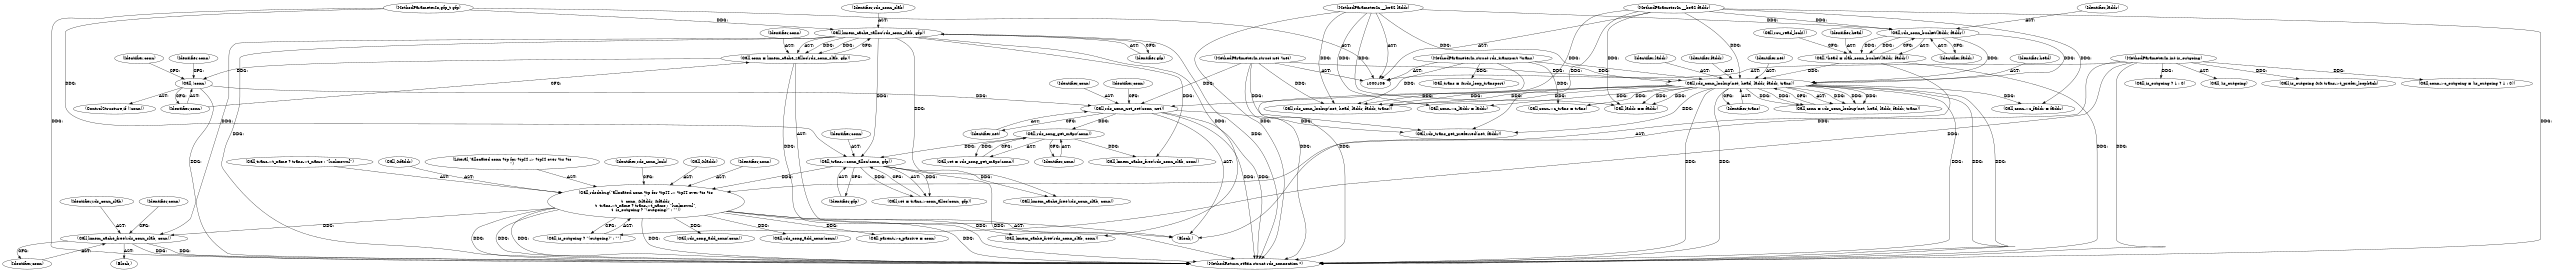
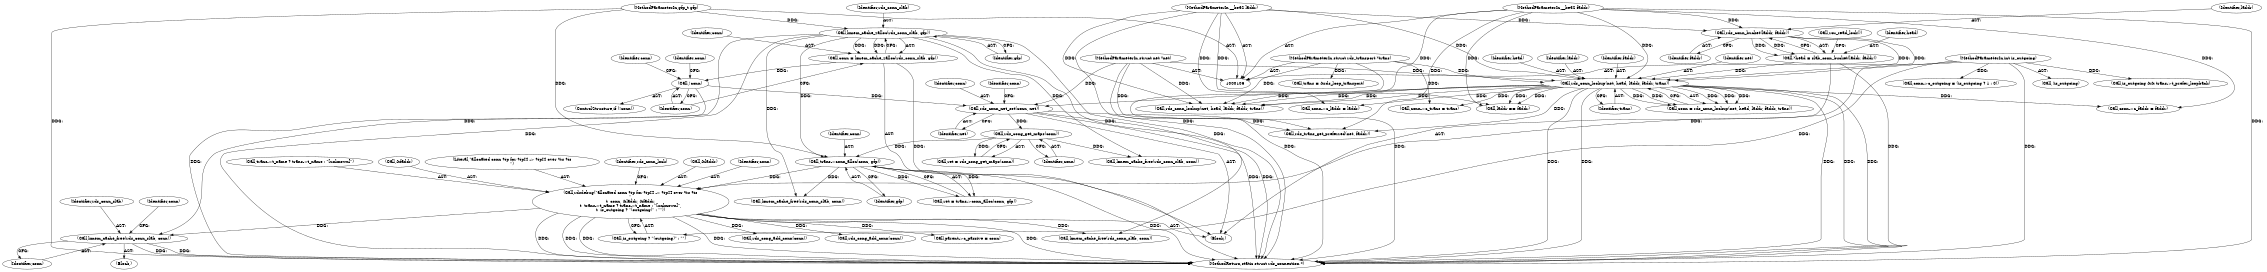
node "(Call,is_outgoing ? 1 : 0)": removed
